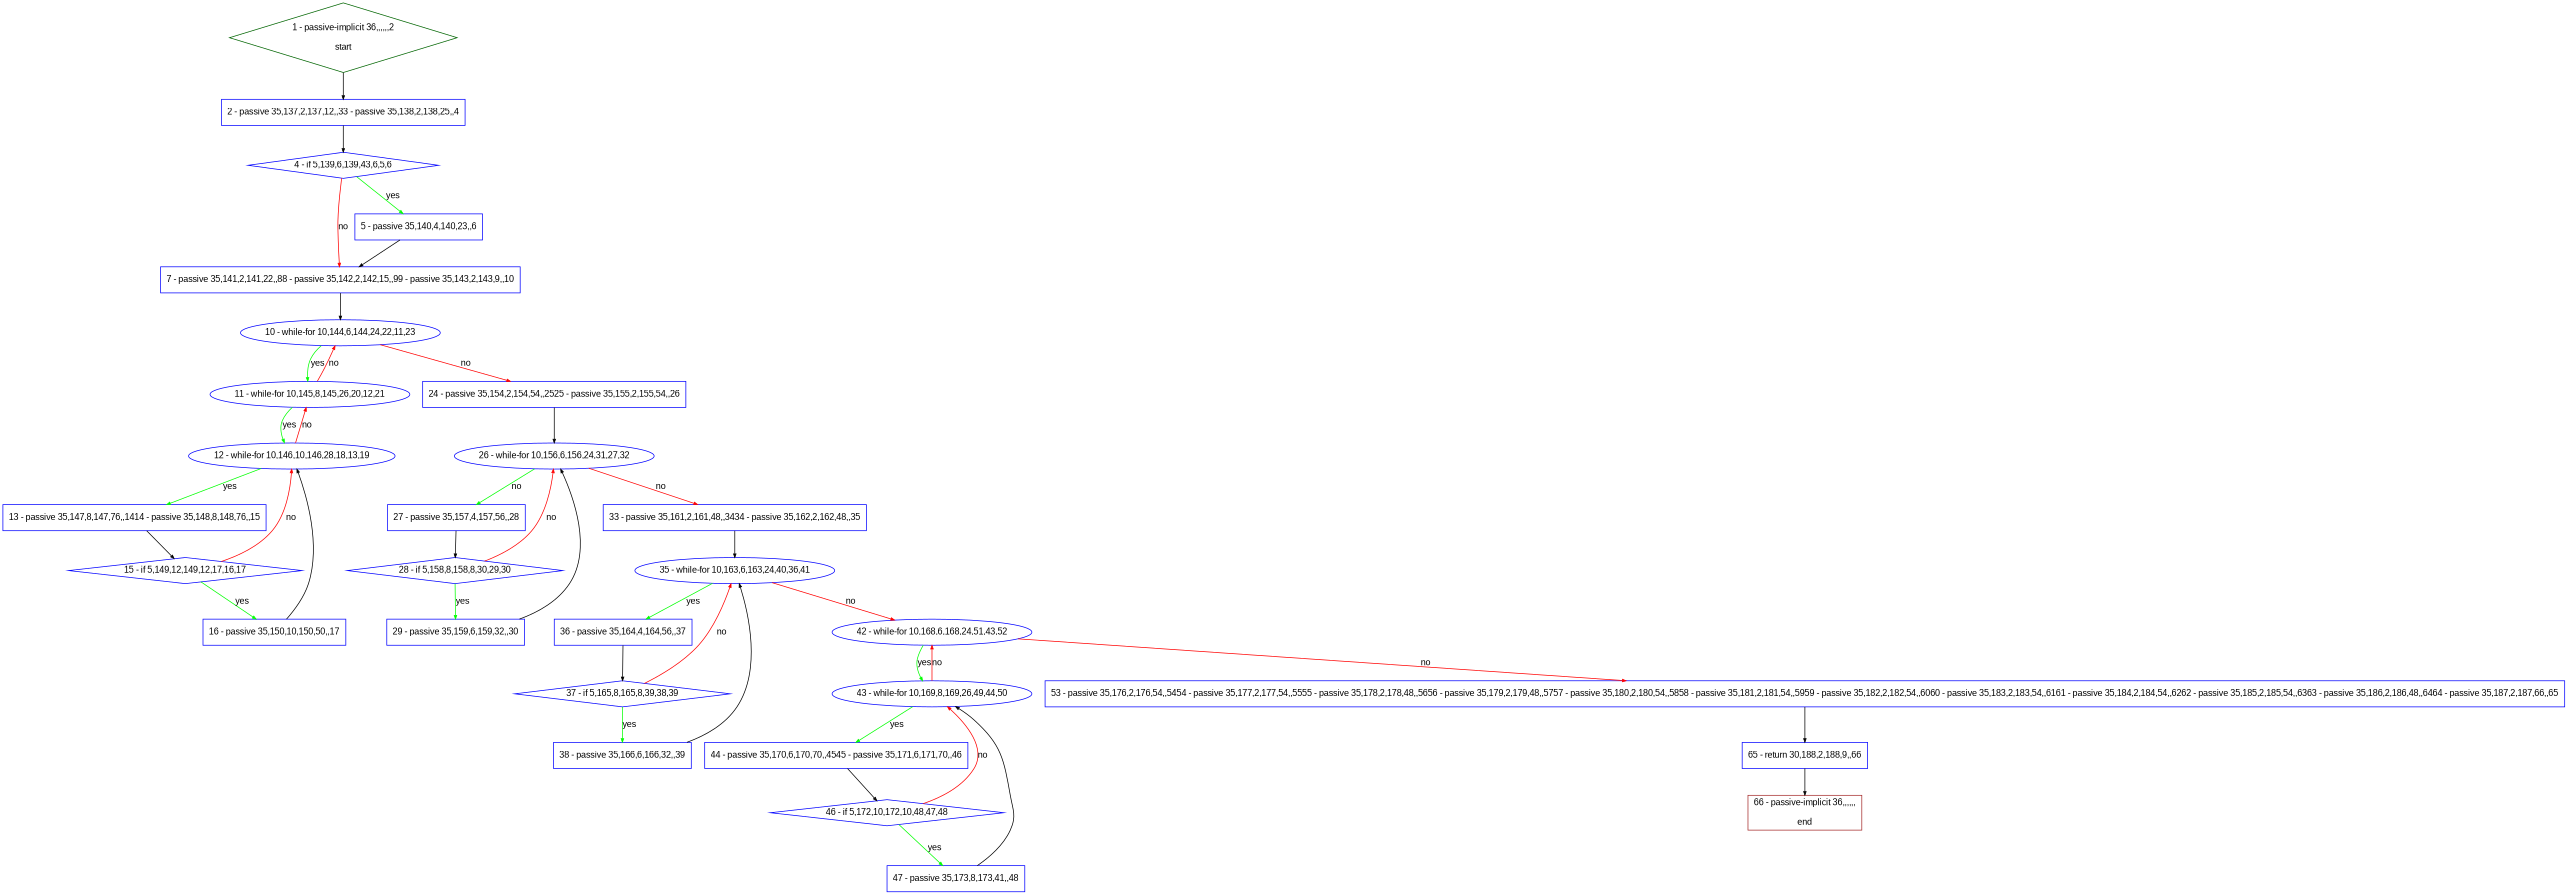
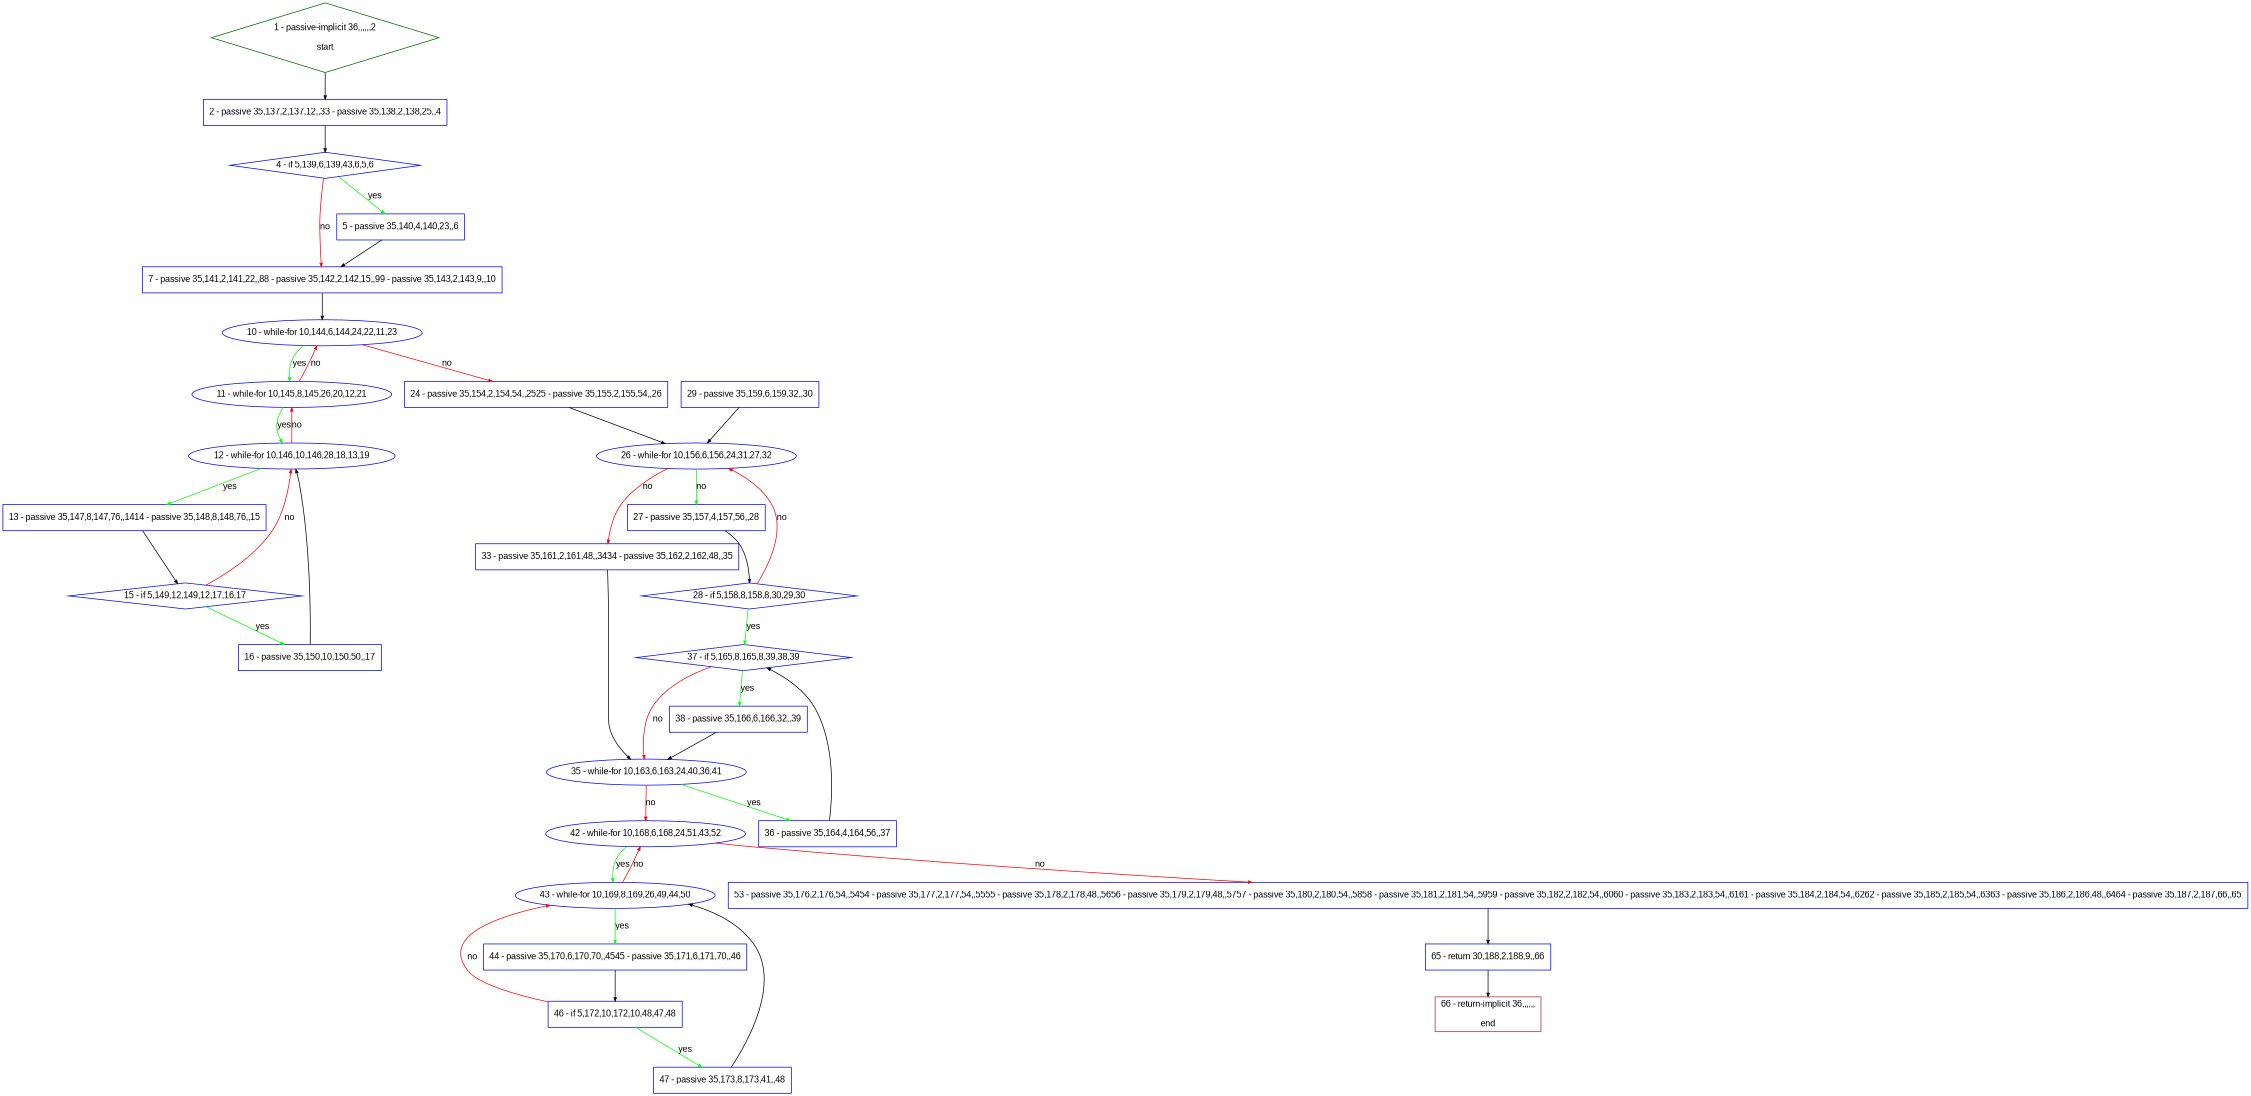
edge "28 - if 5,158,8,158,8,30,29,30" -> "29 - passive 35,159,6,159,32,,30": now "28 - if 5,158,8,158,8,30,29,30" -> "37 - if 5,165,8,165,8,39,38,39"
node "46 - if 5,172,10,172,10,48,47,48": shape diamond -> box
node "66 - passive-implicit 36,,,,,, end": label "66 - passive-implicit 36,,,,,, end" -> "66 - return-implicit 36,,,,,, end"
